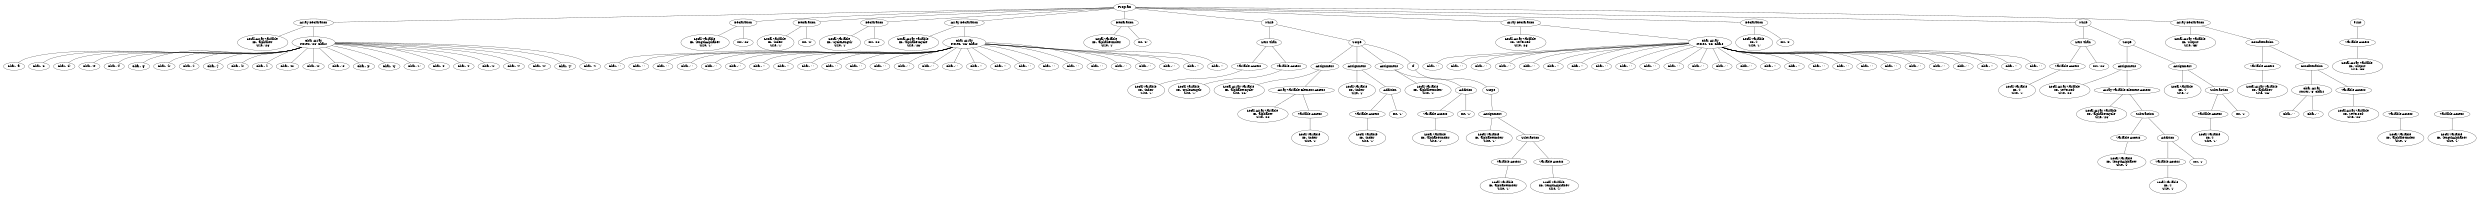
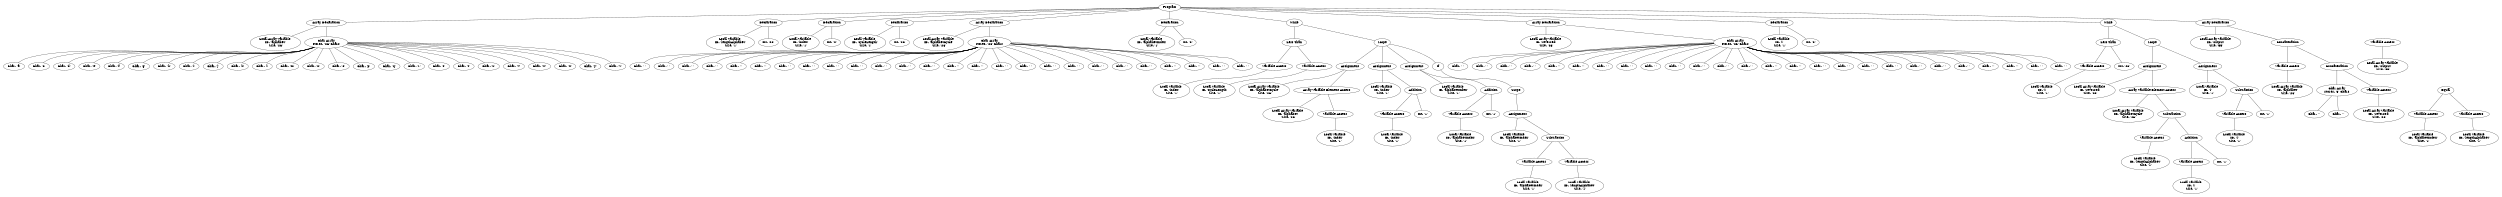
node "Print": removed
node "Char: 'x'": added
node "Equal": added
